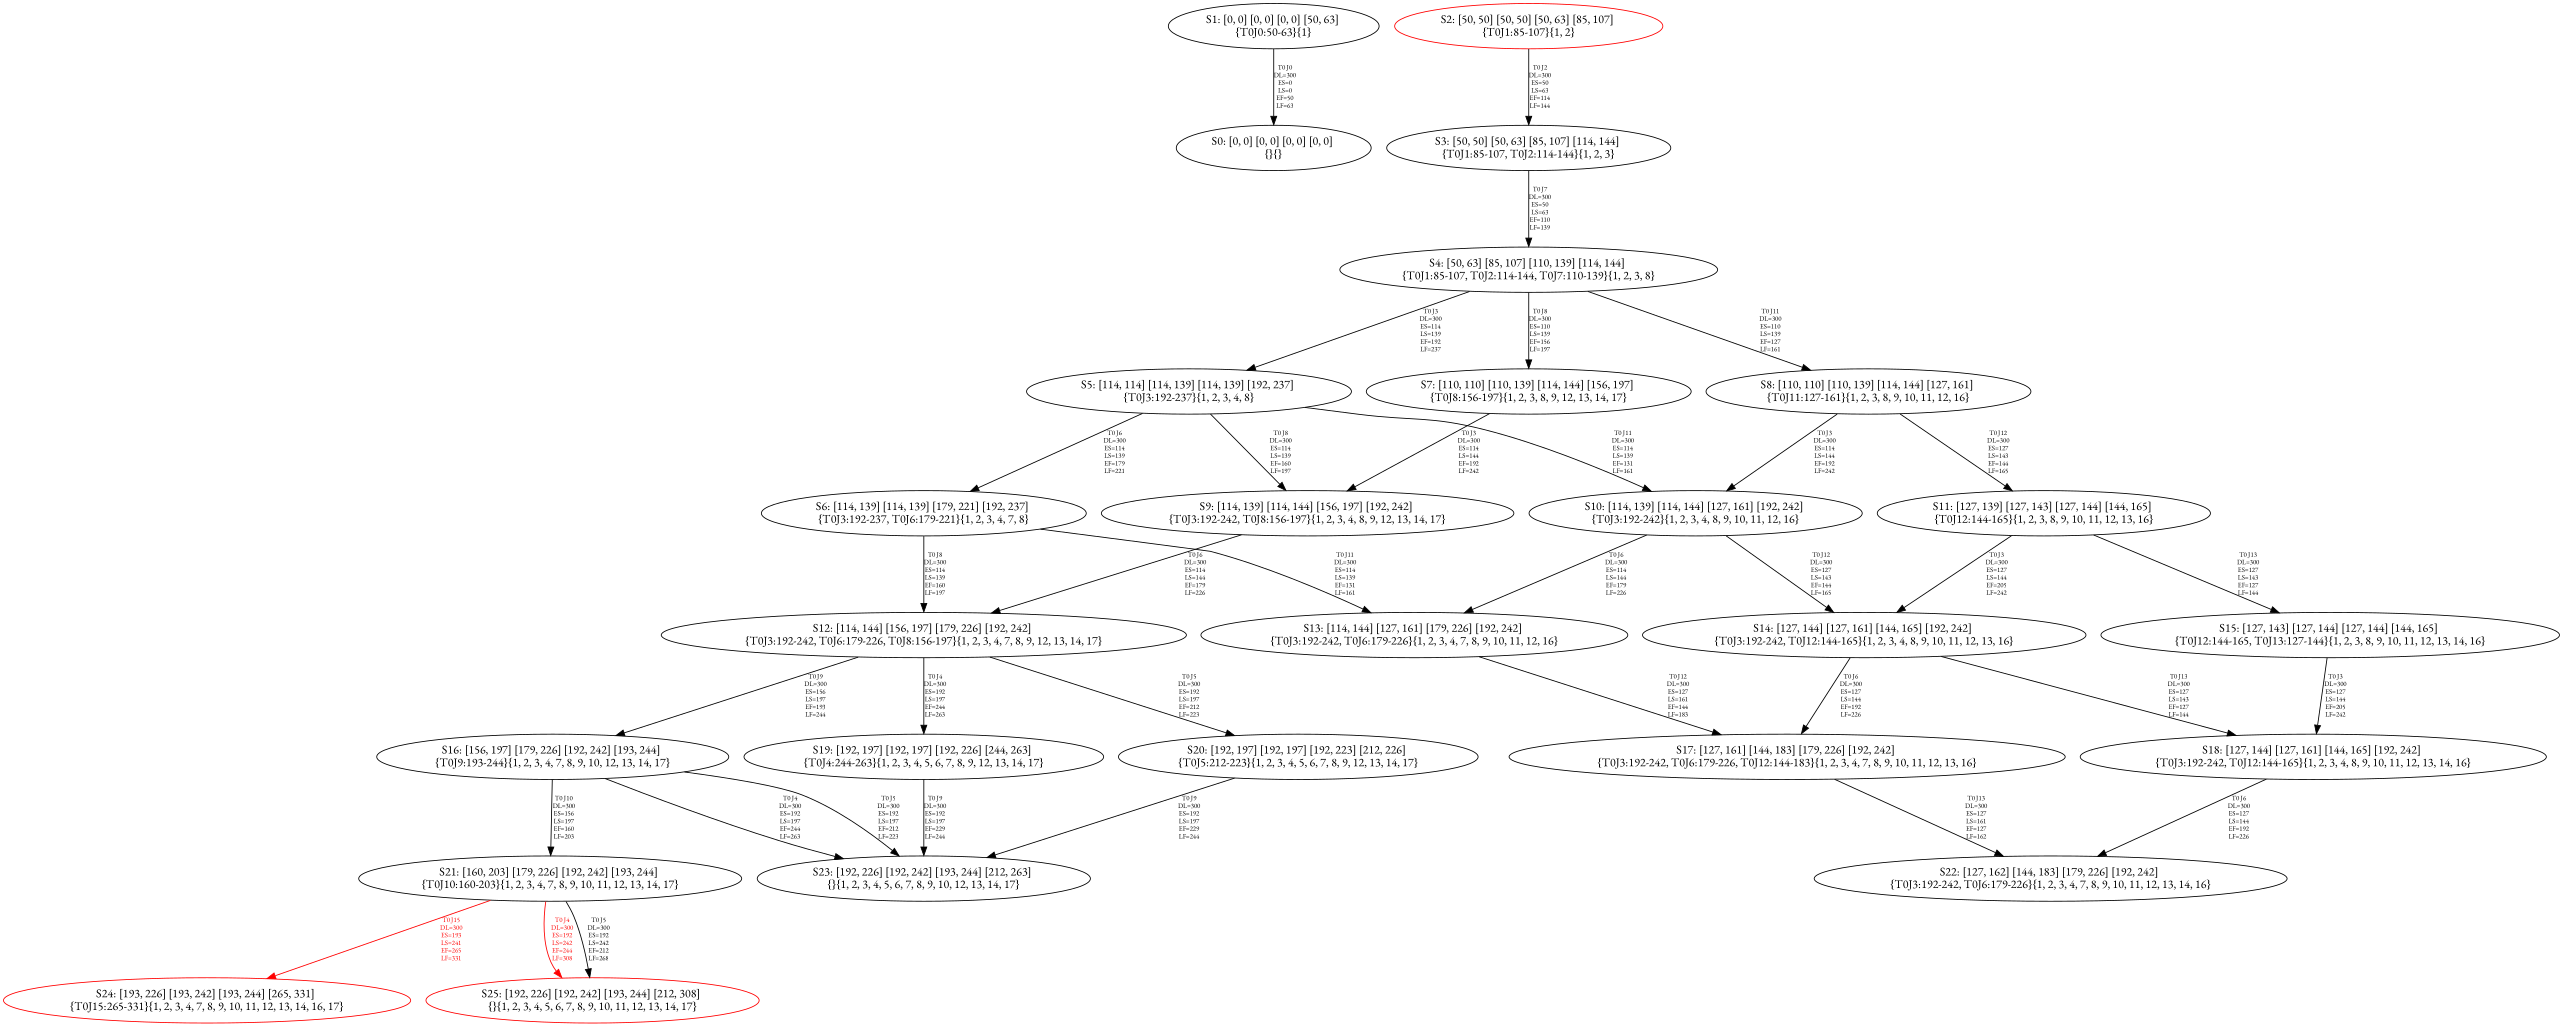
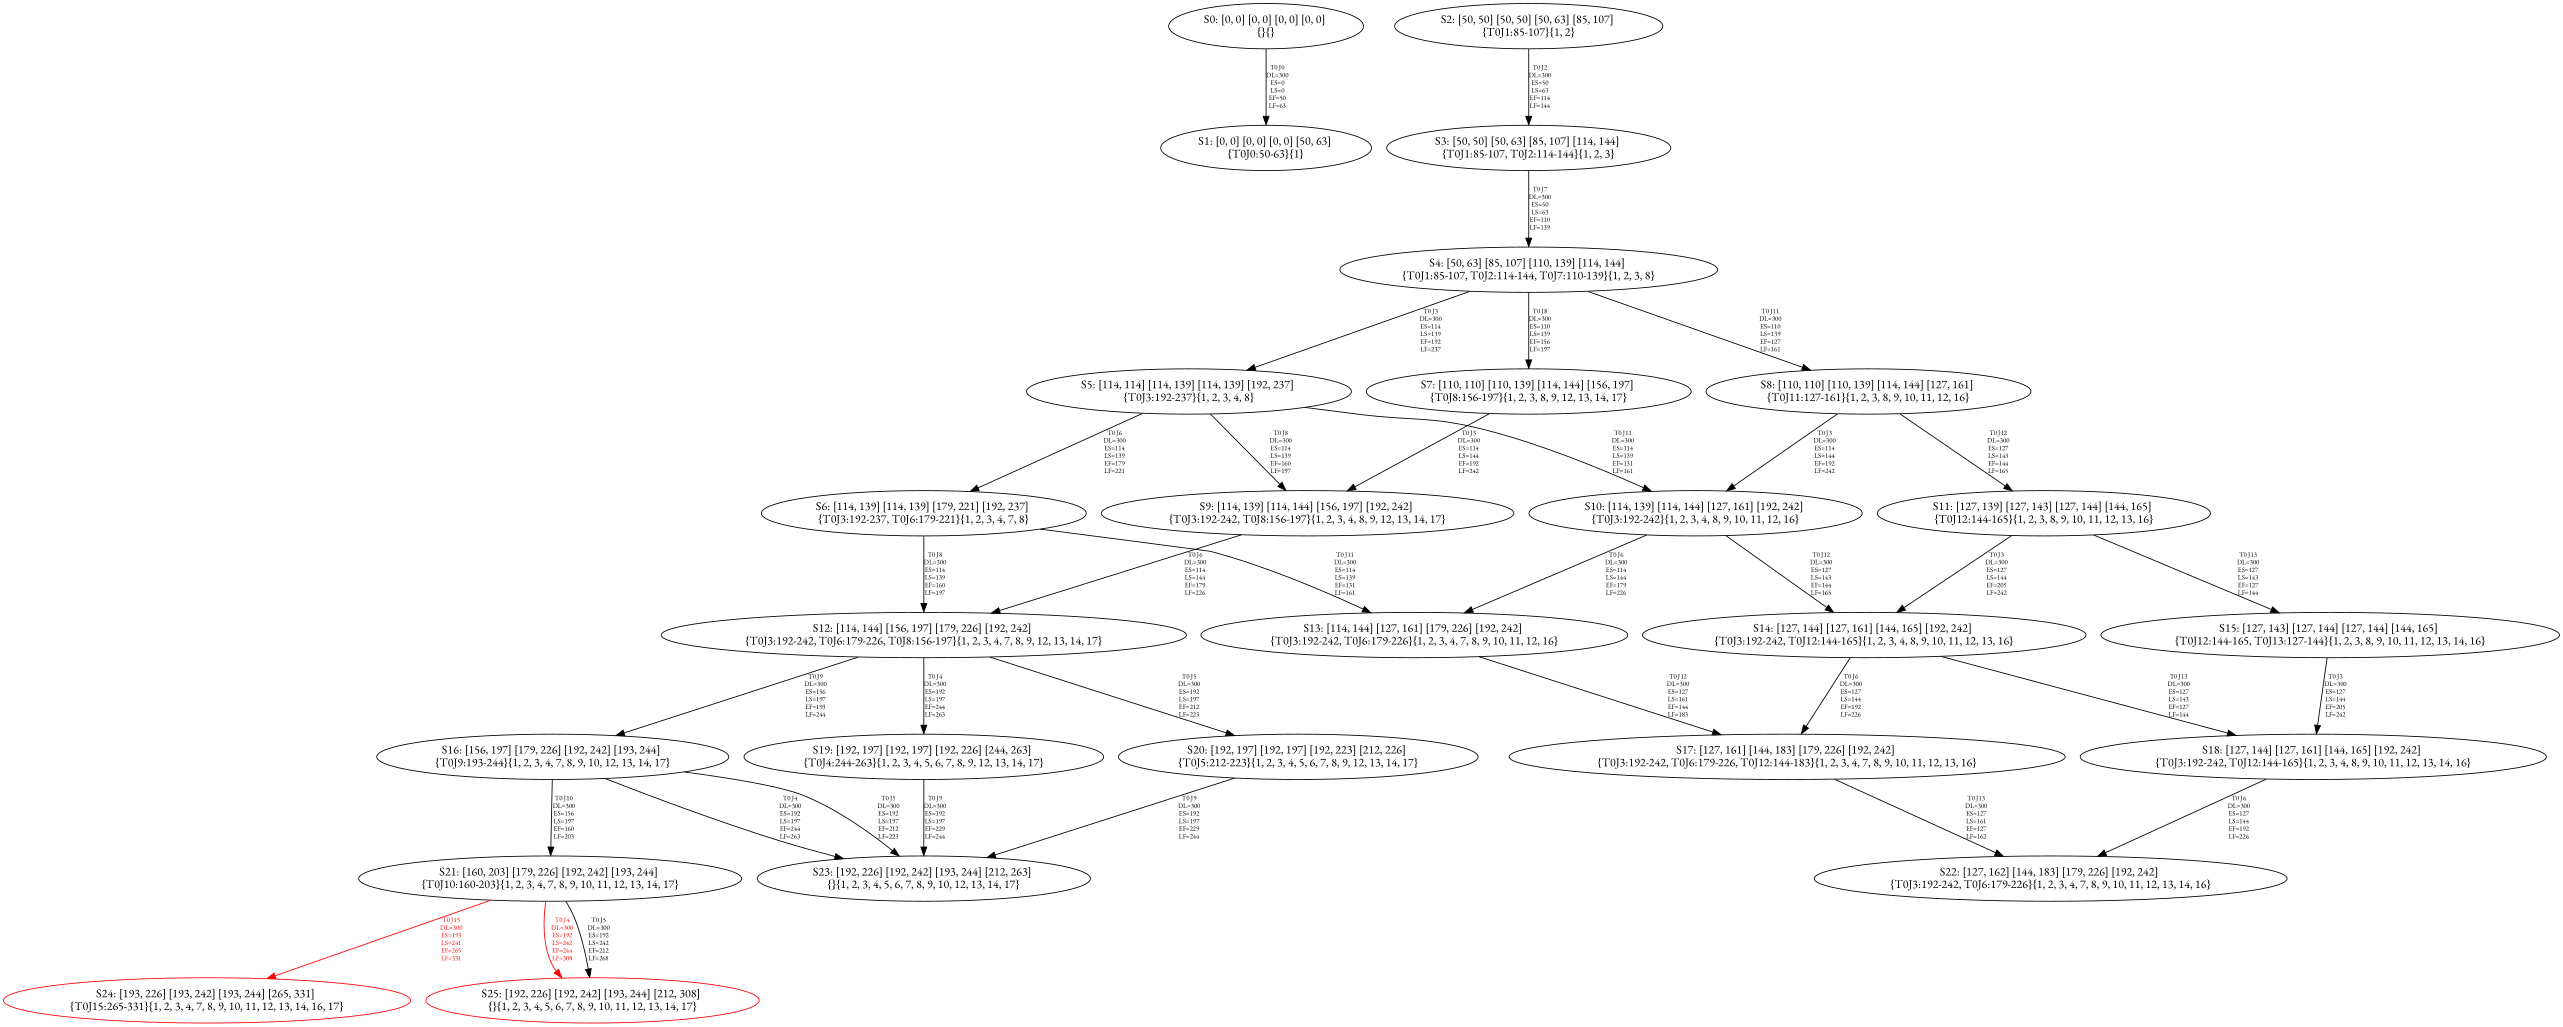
node "S2: [50, 50] [50, 50] [50, 63] [85, 107] {T0J1:85-107}{1, 2}": color Red -> black
edge "S1: [0, 0] [0, 0] [0, 0] [50, 63] {T0J0:50-63}{1}" -> "S0: [0, 0] [0, 0] [0, 0] [0, 0] {}{}": reversed
